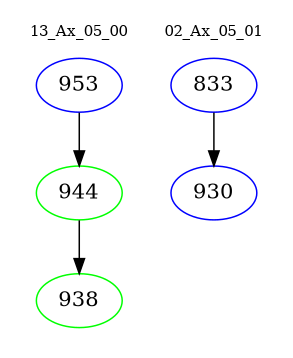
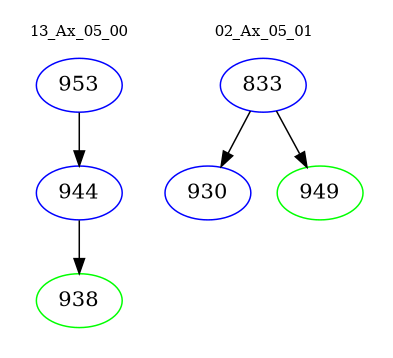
node "944": color green -> blue
node "949": added
